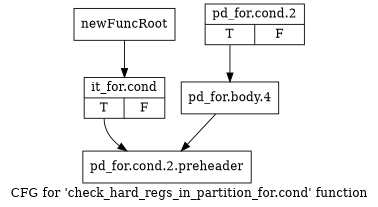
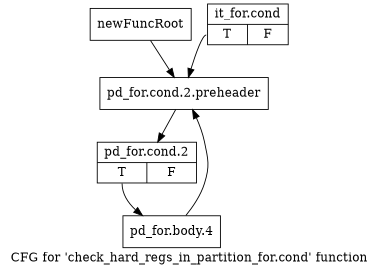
edge "newFuncRoot" -> "it_for.cond": now "newFuncRoot" -> "pd_for.cond.2.preheader"
edge "pd_for.cond.2.preheader" -> "pd_for.cond.2": added
